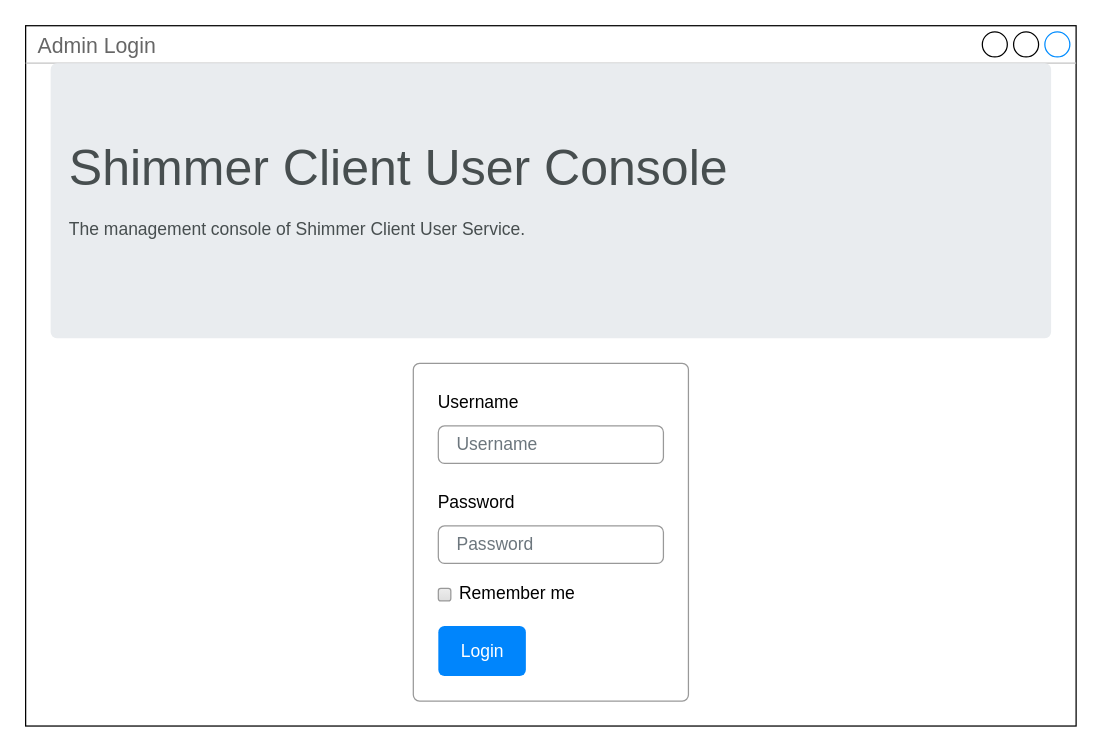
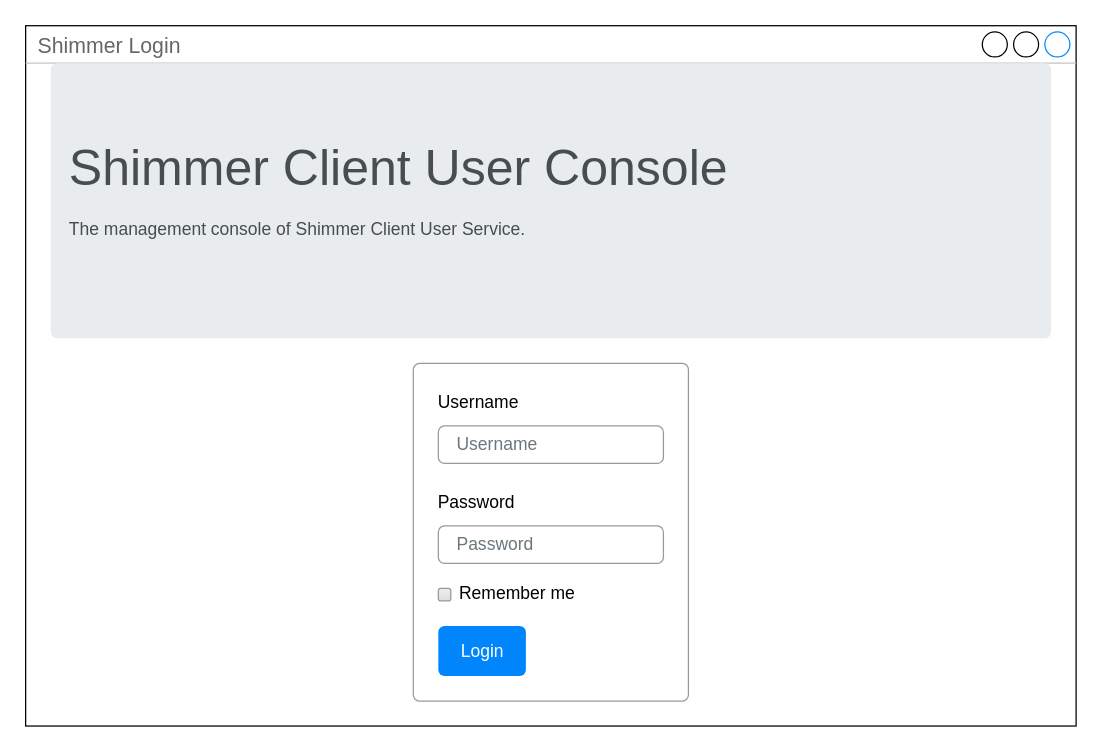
node "Admin Login": label "Admin Login" -> "Shimmer Login"
